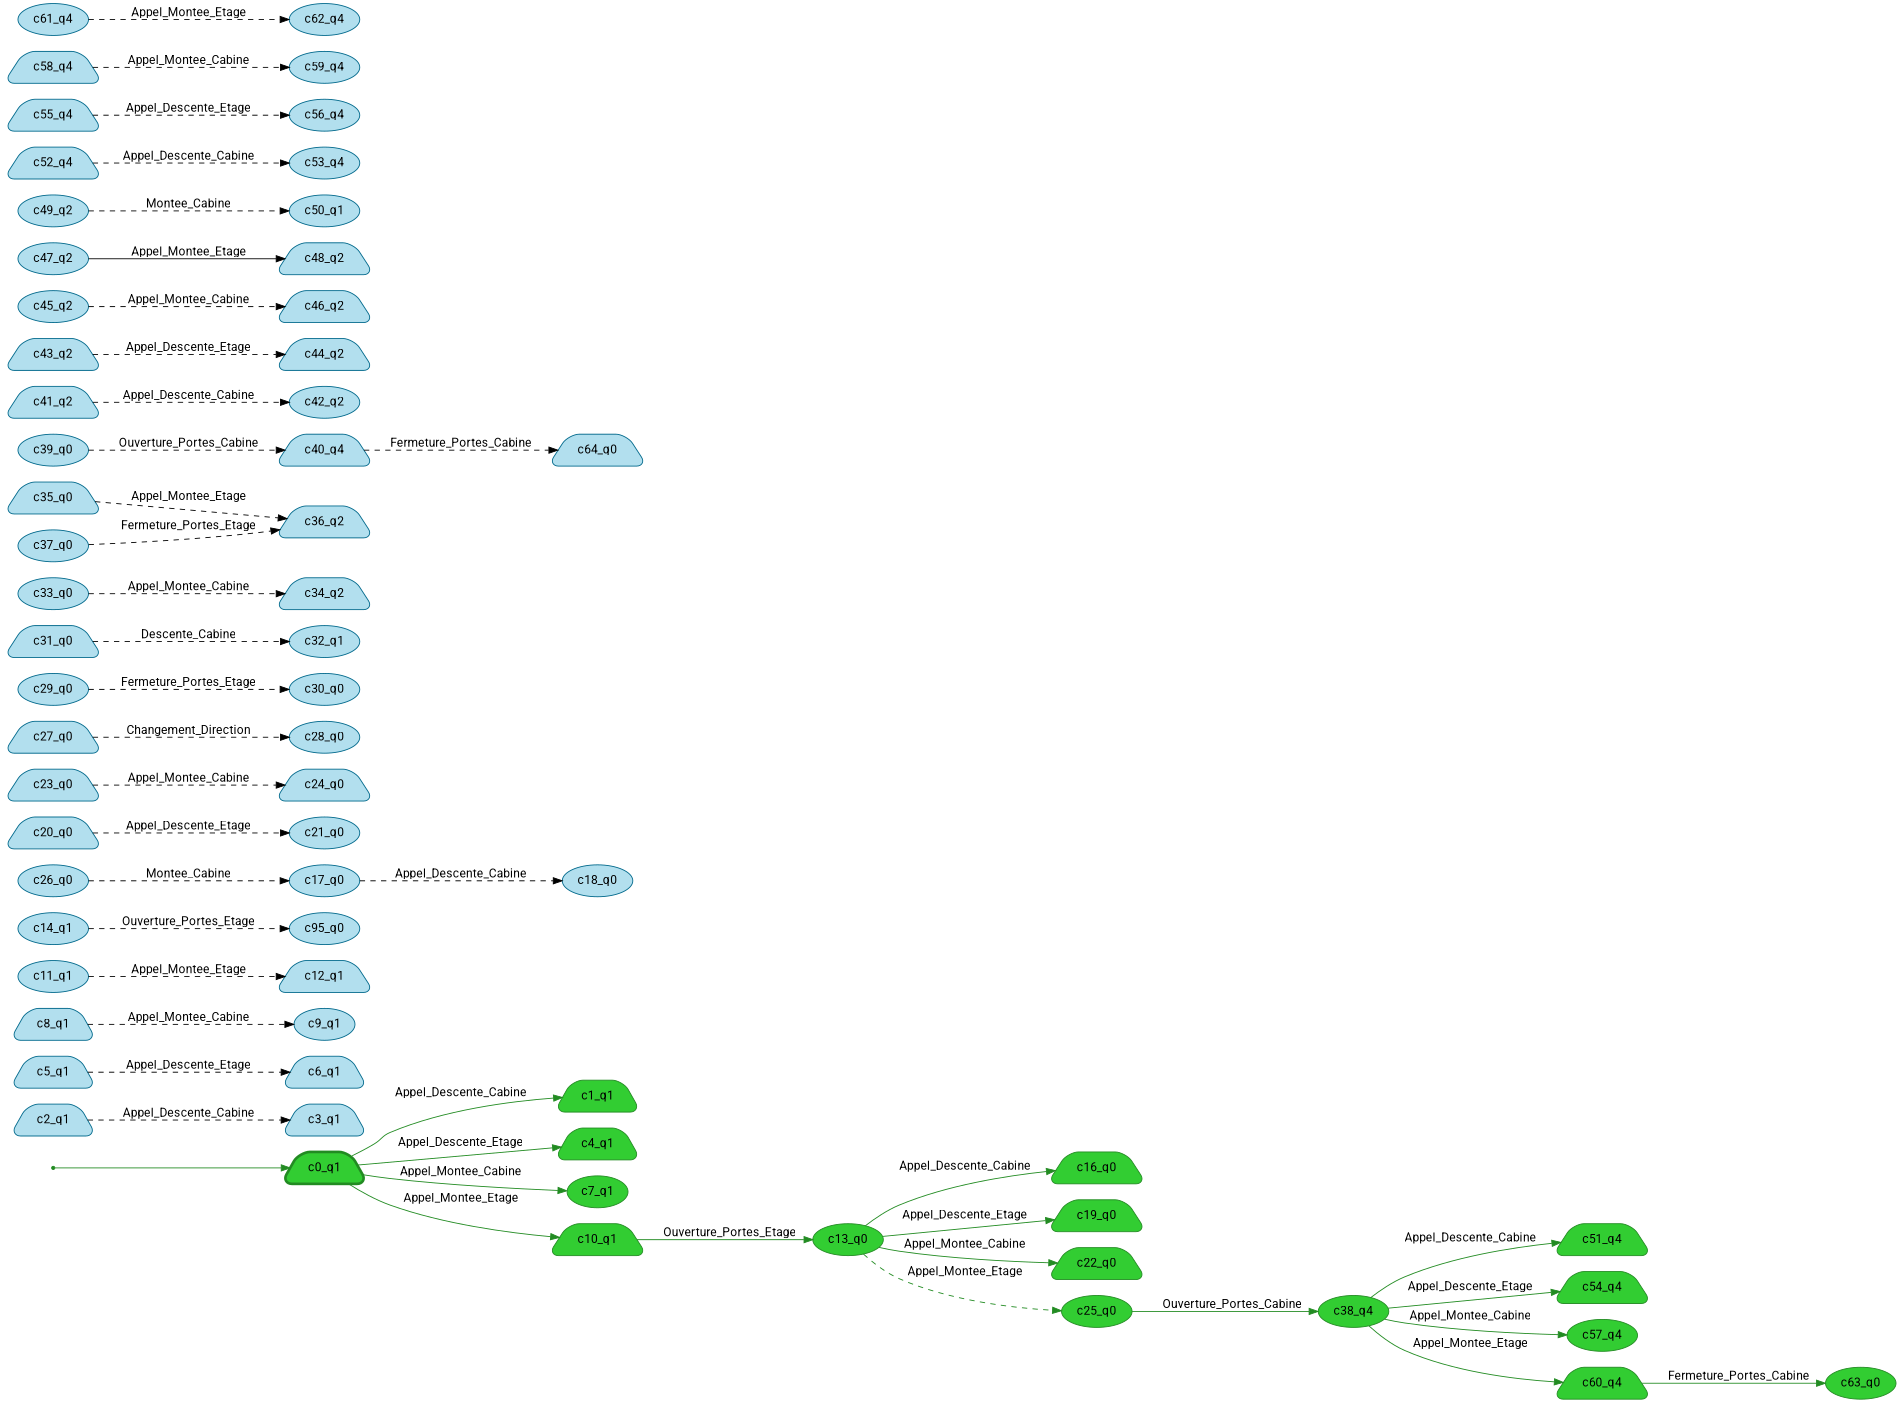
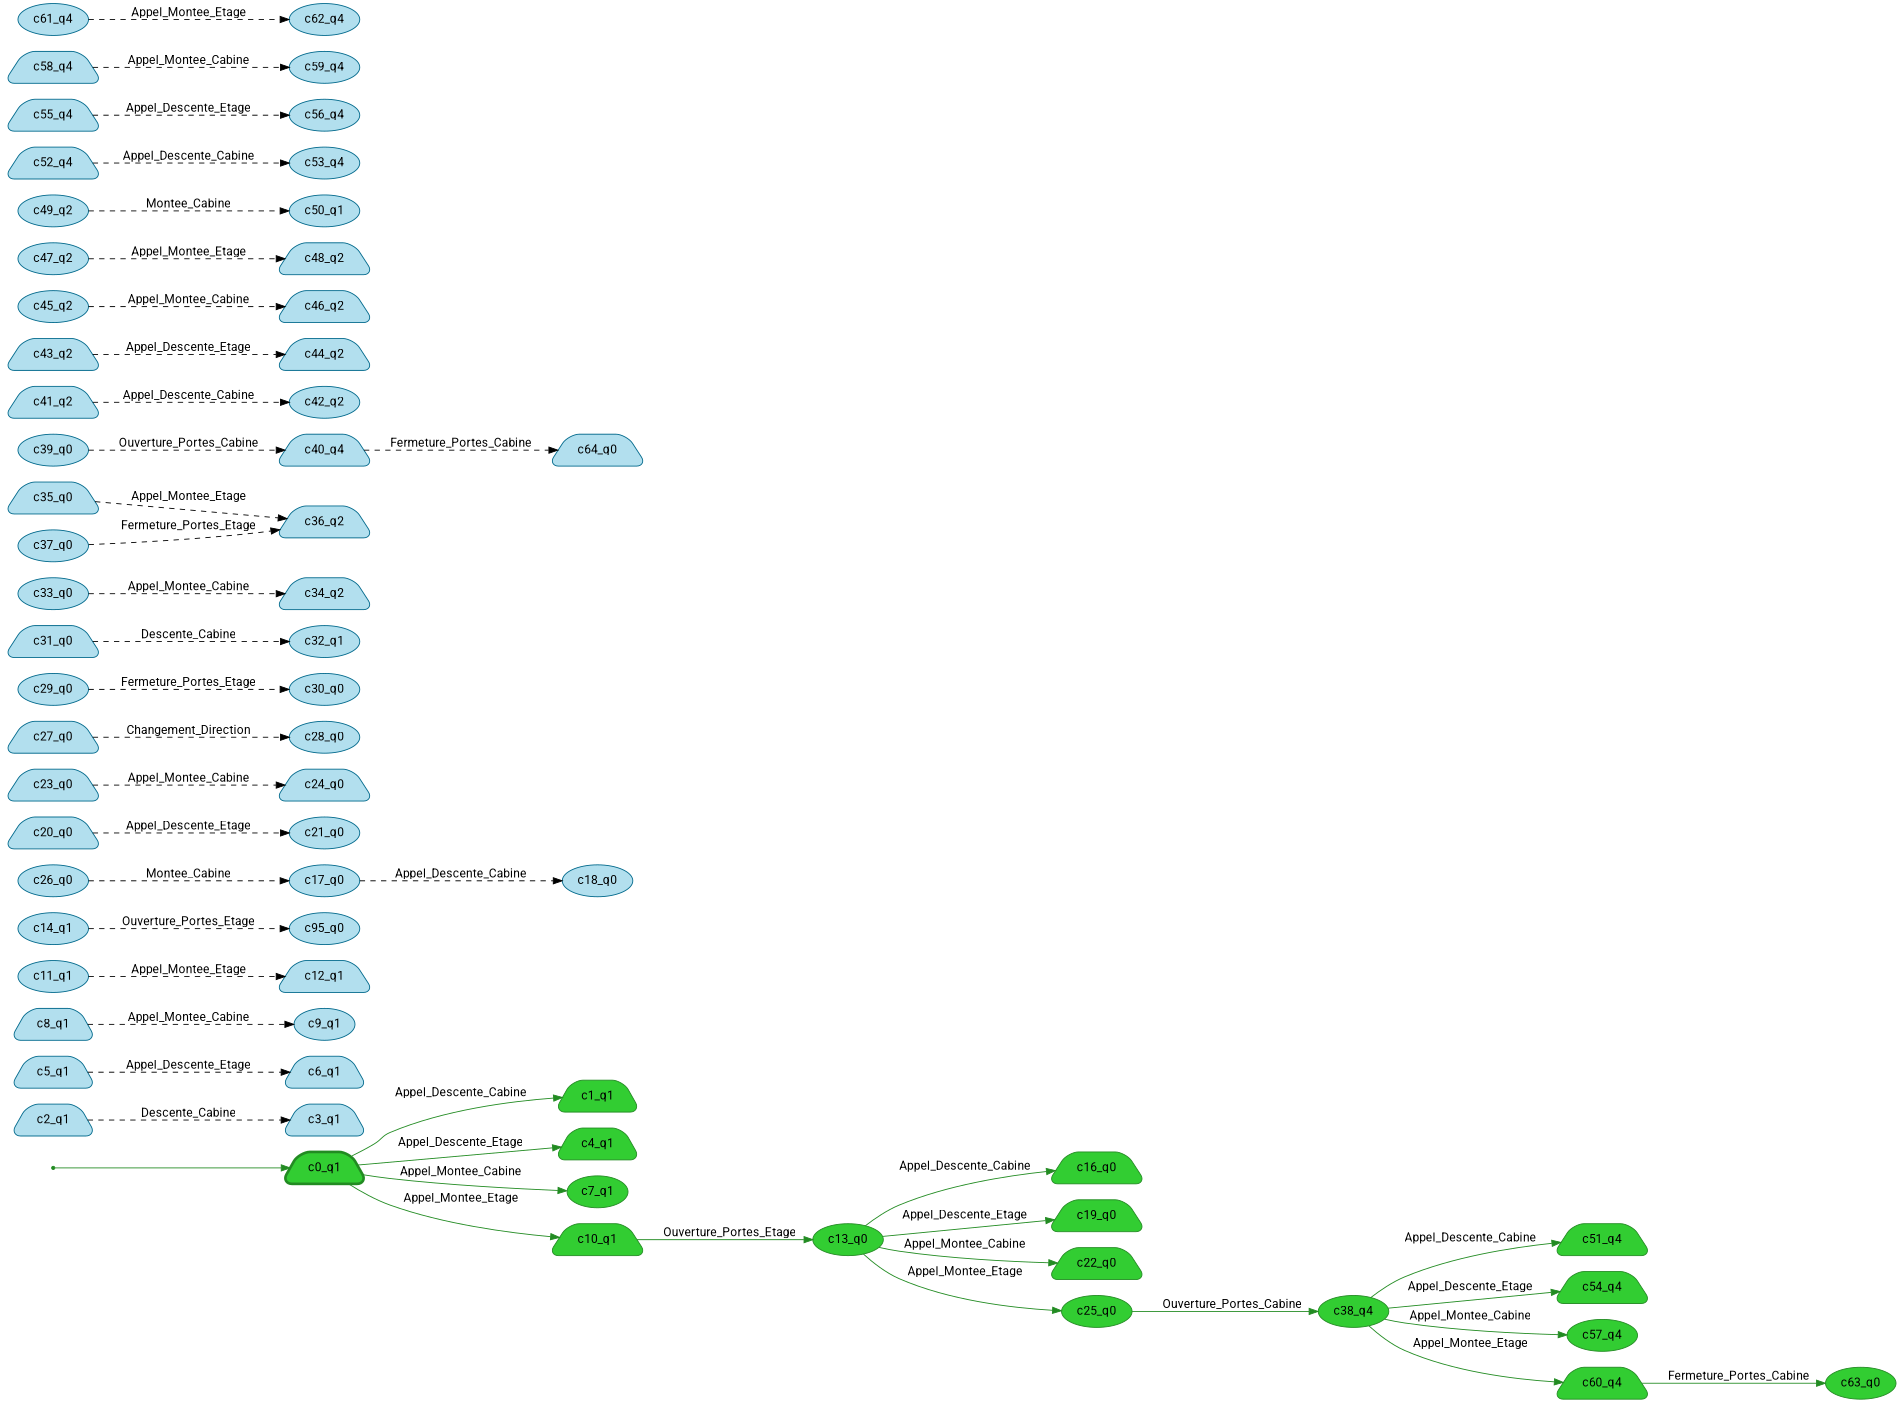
edge "c47_q2" -> "c48_q2": style solid -> dashed
edge "c2_q1" -> "c3_q1": label "Appel_Descente_Cabine" -> "Descente_Cabine"
edge "c13_q0" -> "c25_q0": style dashed -> solid
